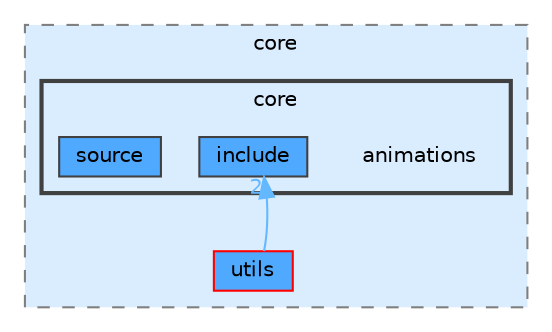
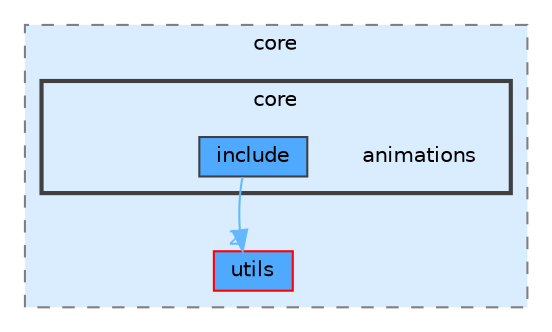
node "source": removed
edge "utils" -> "include": reversed
